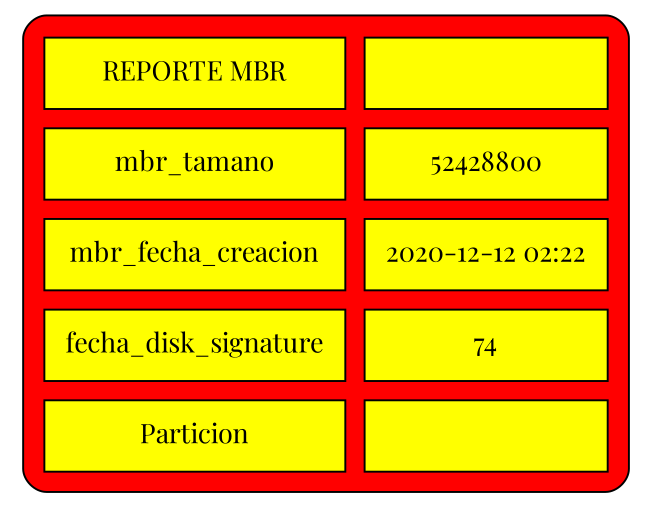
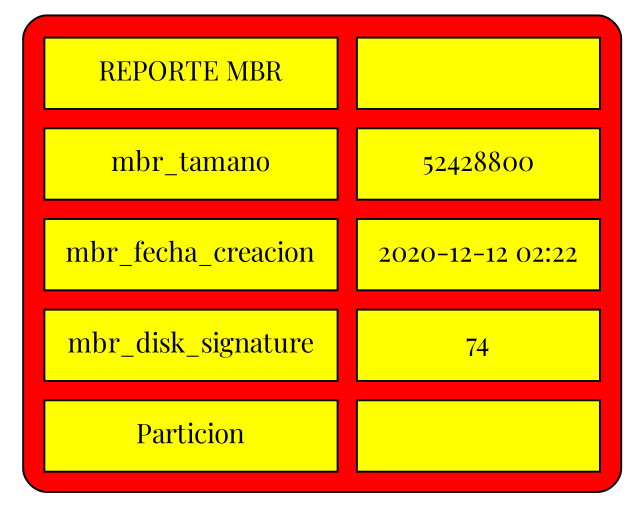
node "REPORTE MBR": text "fecha_disk_signature" -> "mbr_disk_signature"
